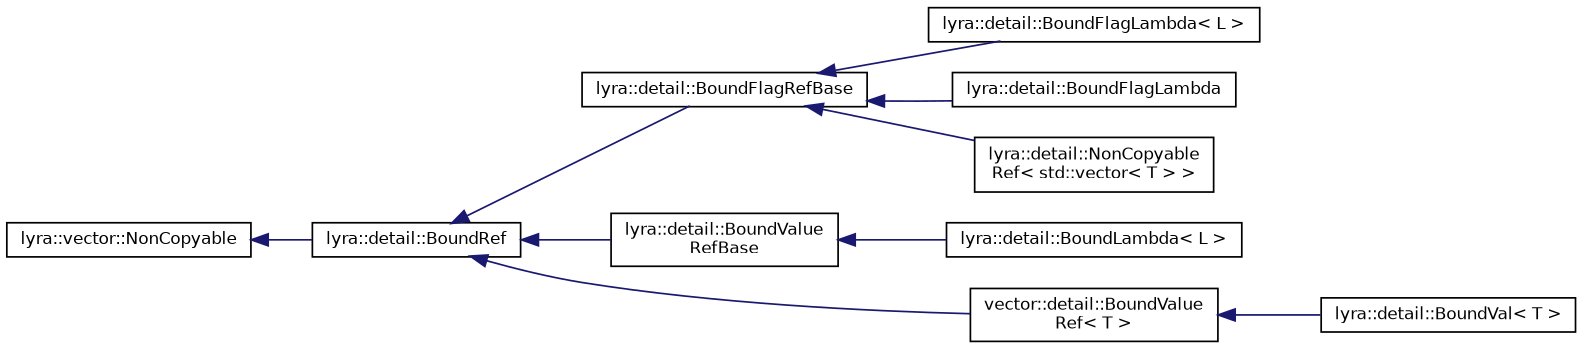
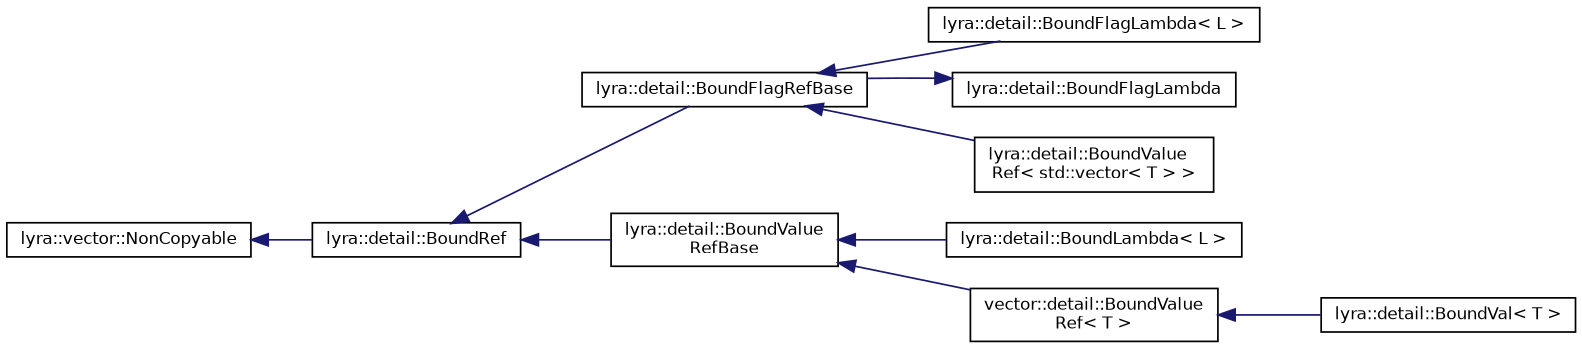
edge "lyra::detail::BoundFlagLambda" -> "lyra::detail::BoundFlagRefBase": reversed
node "lyra::detail::NonCopyable Ref< std::vector< T > >": label "lyra::detail::NonCopyable Ref< std::vector< T > >" -> "lyra::detail::BoundValue Ref< std::vector< T > >"
edge "vector::detail::BoundValue Ref< T >" -> "lyra::detail::BoundRef": now "vector::detail::BoundValue Ref< T >" -> "lyra::detail::BoundValue RefBase"
